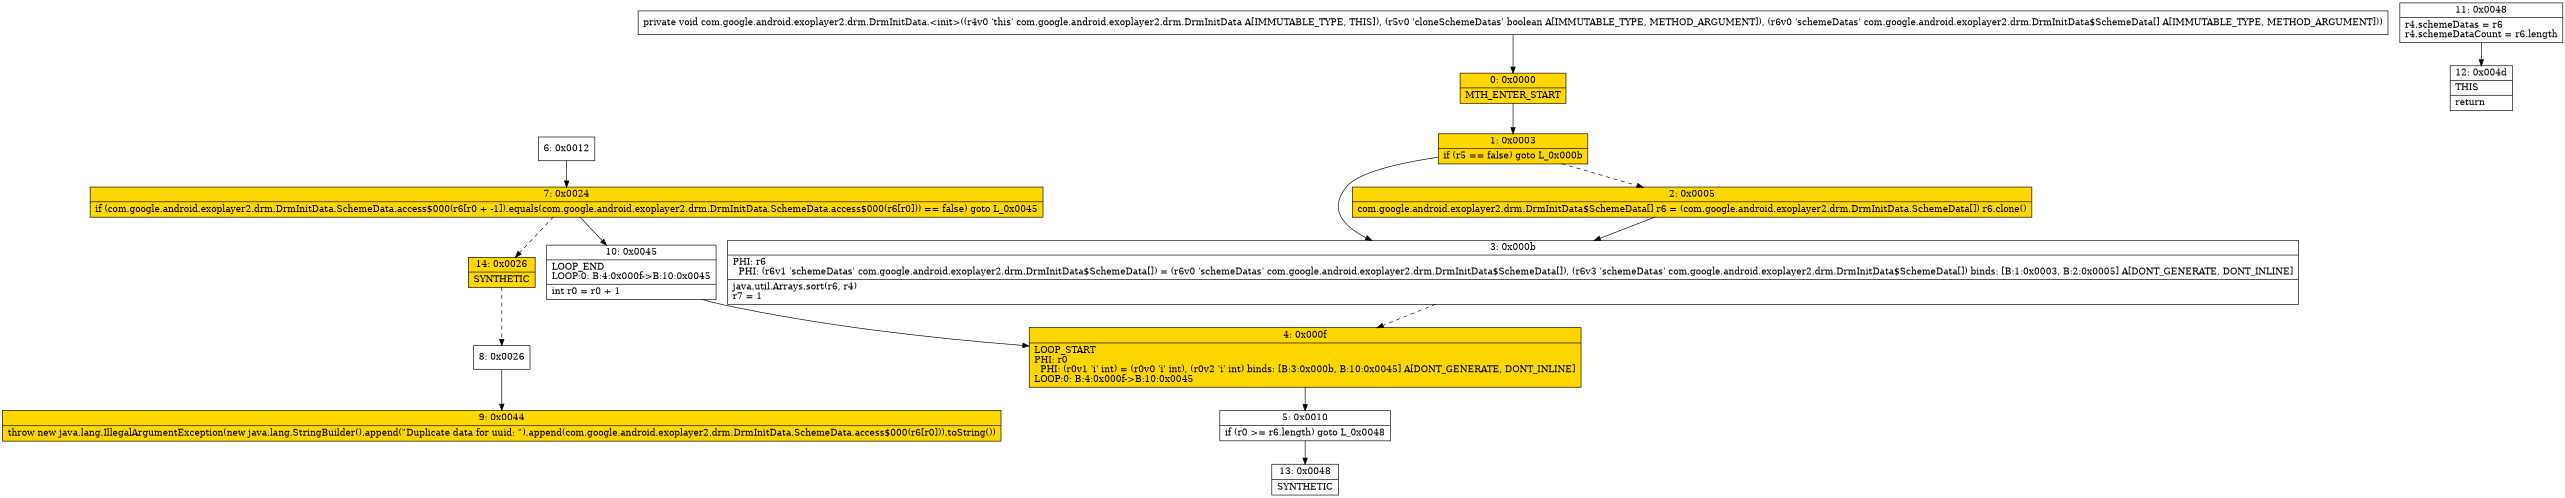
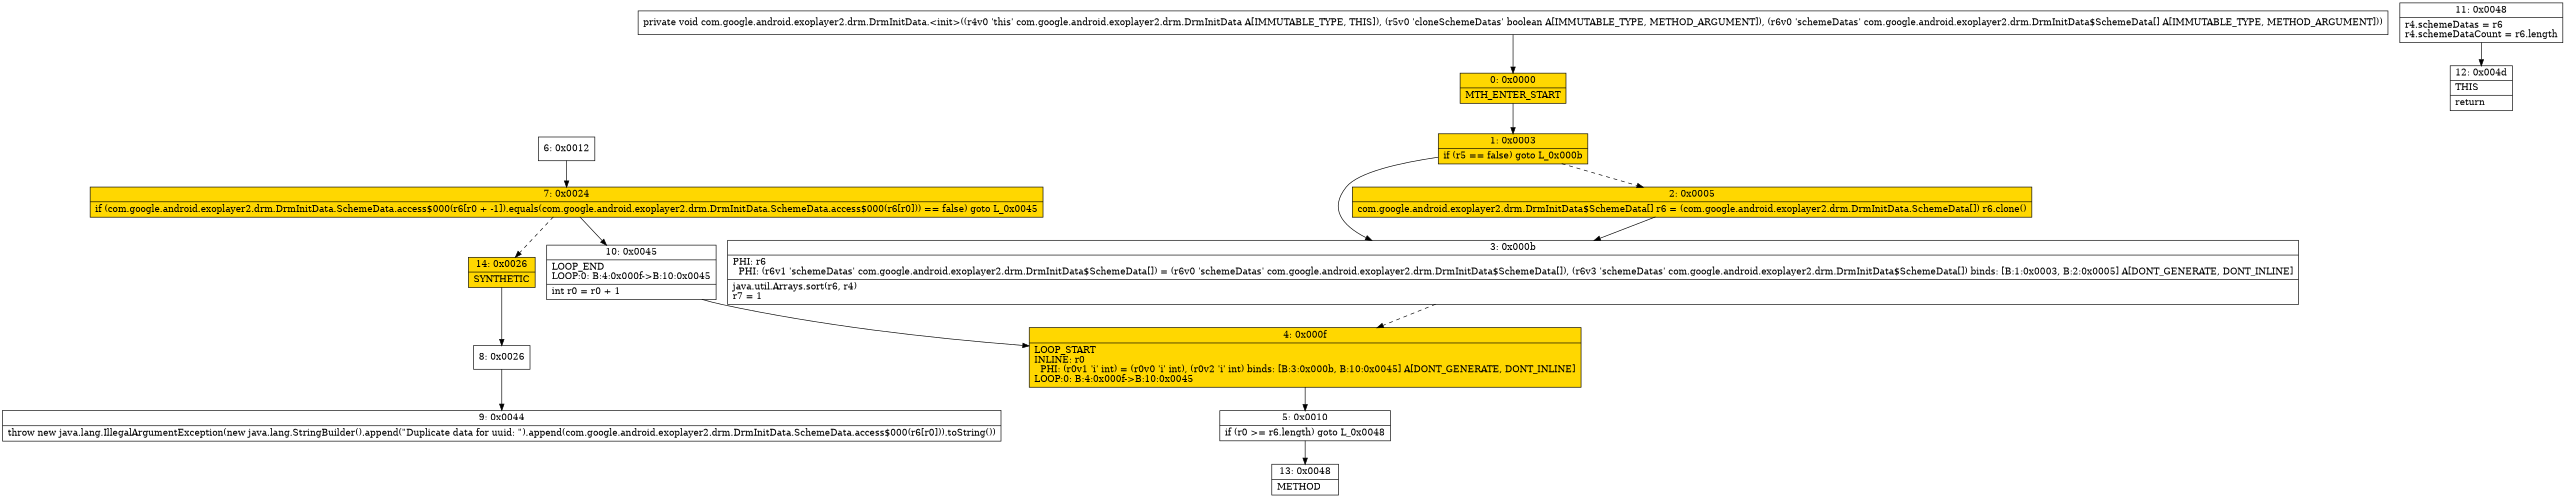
edge "14: 0x0026" -> "8: 0x0026": style dashed -> solid
node "4: 0x000f": text "PHI: r0" -> "INLINE: r0"
node "9: 0x0044": fillcolor gold -> white
node "13: 0x0048": text "SYNTHETIC" -> "METHOD"
